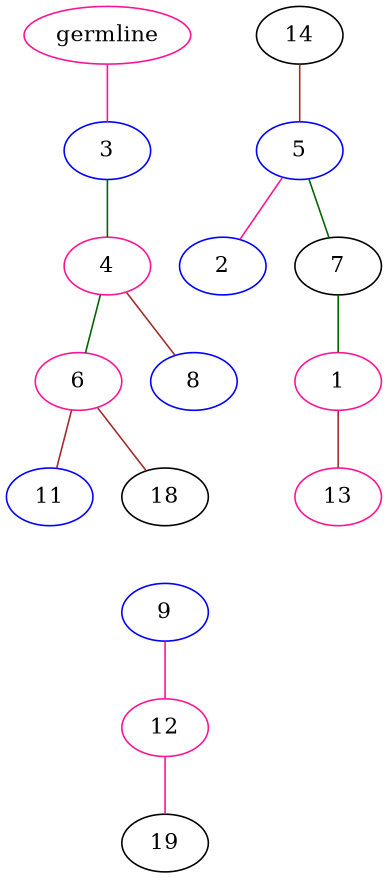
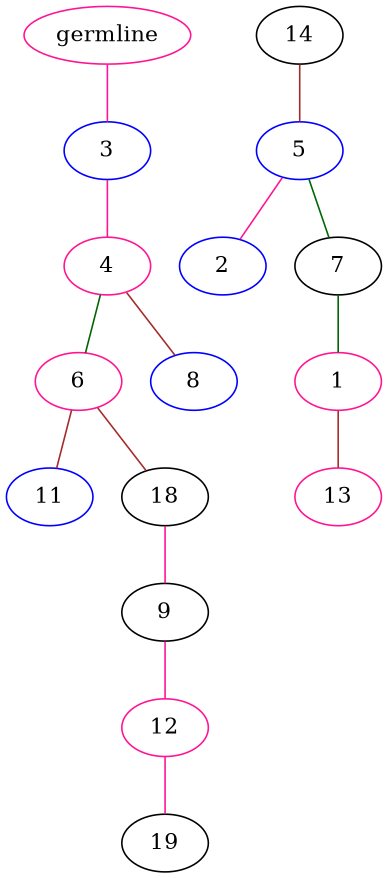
edge "3" -- "4": color darkgreen -> deeppink
edge "18" -- "9": added
node "9": color blue -> black
